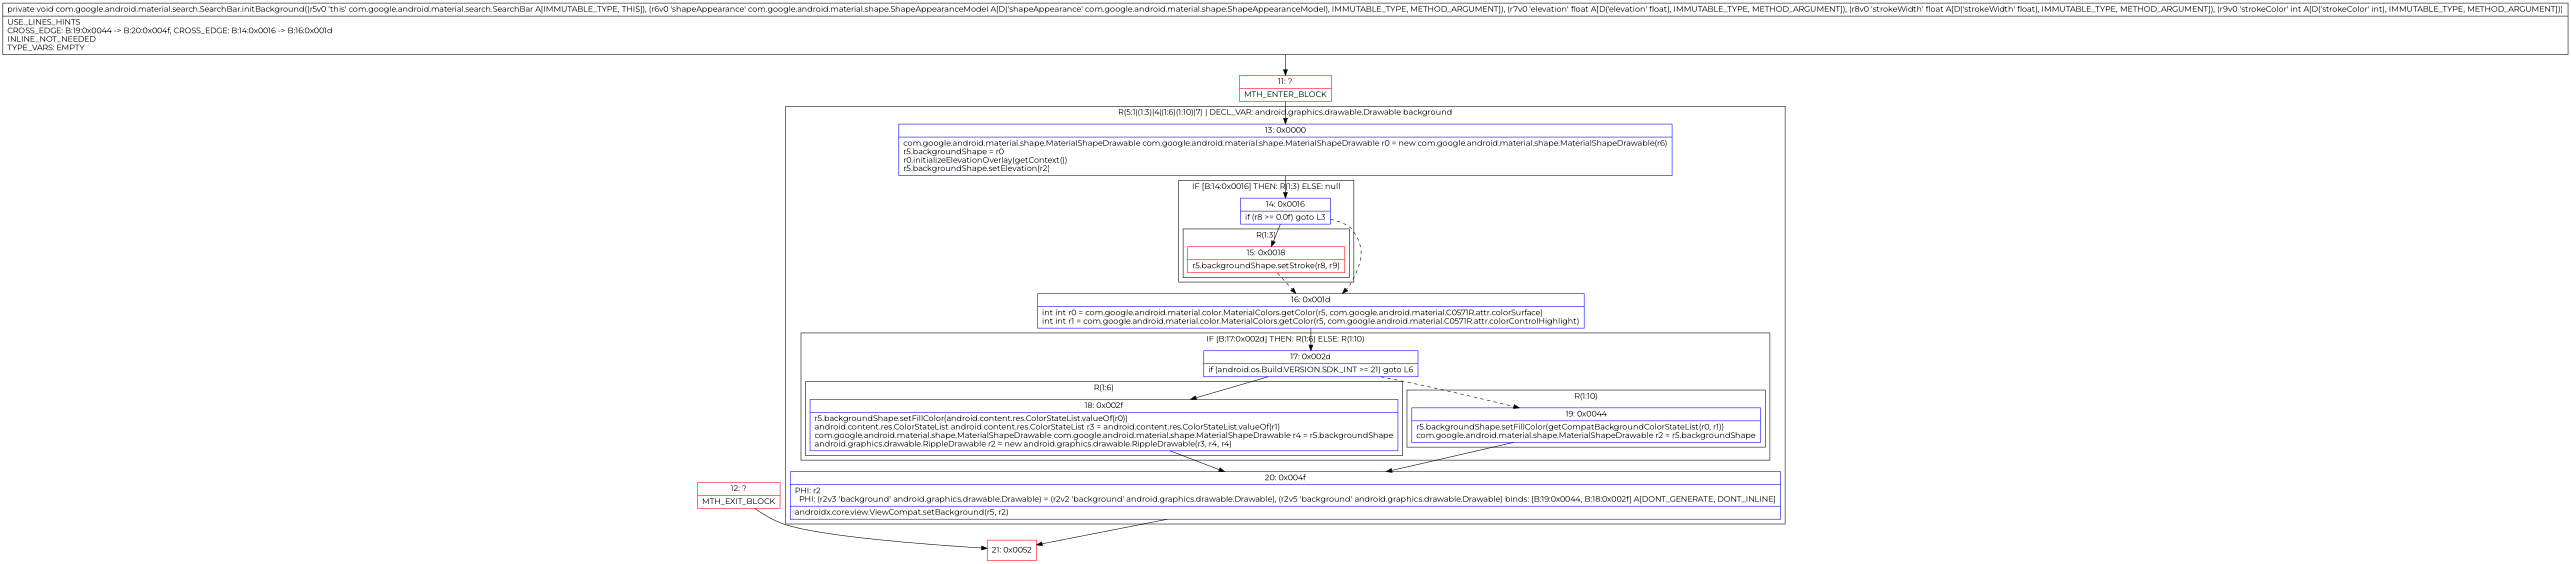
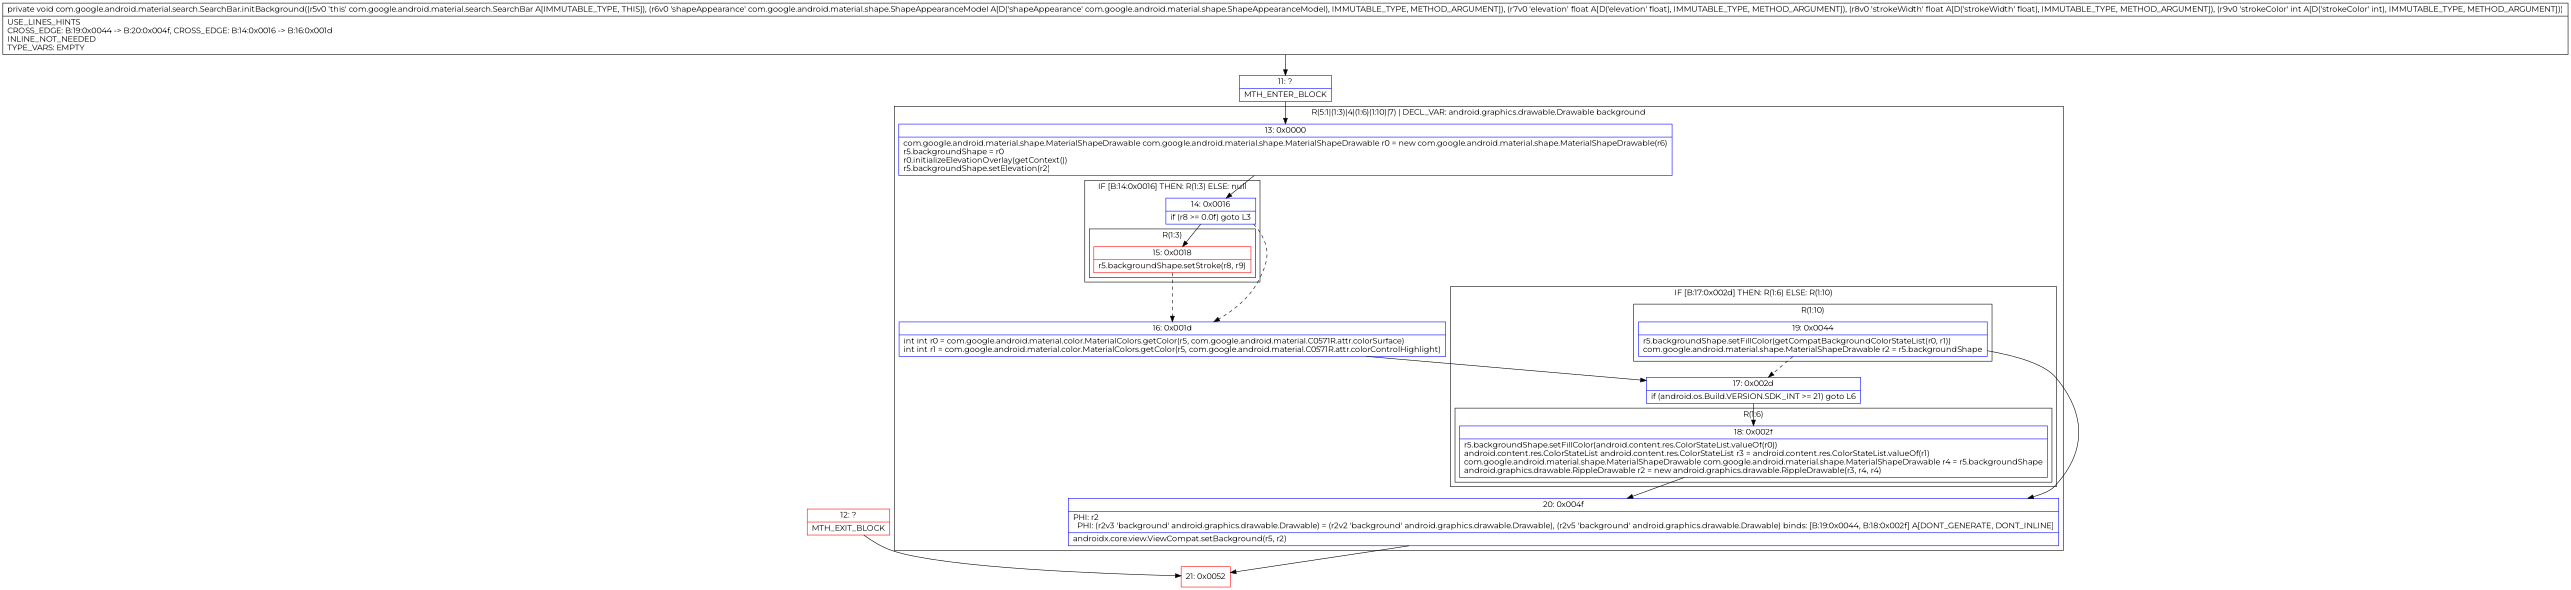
node "11: ?": color red -> blue
edge "17: 0x002d" -> "19: 0x0044": reversed
